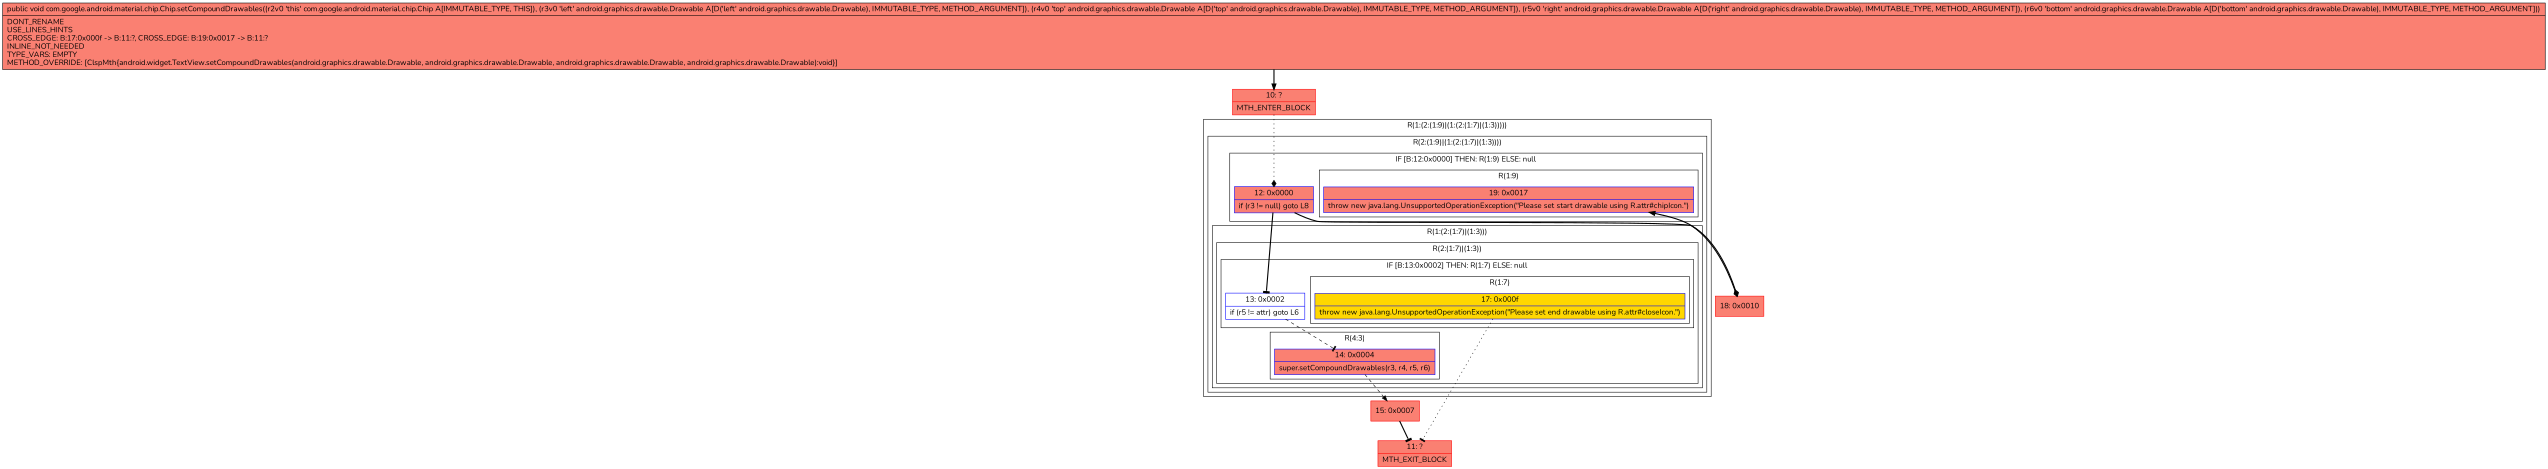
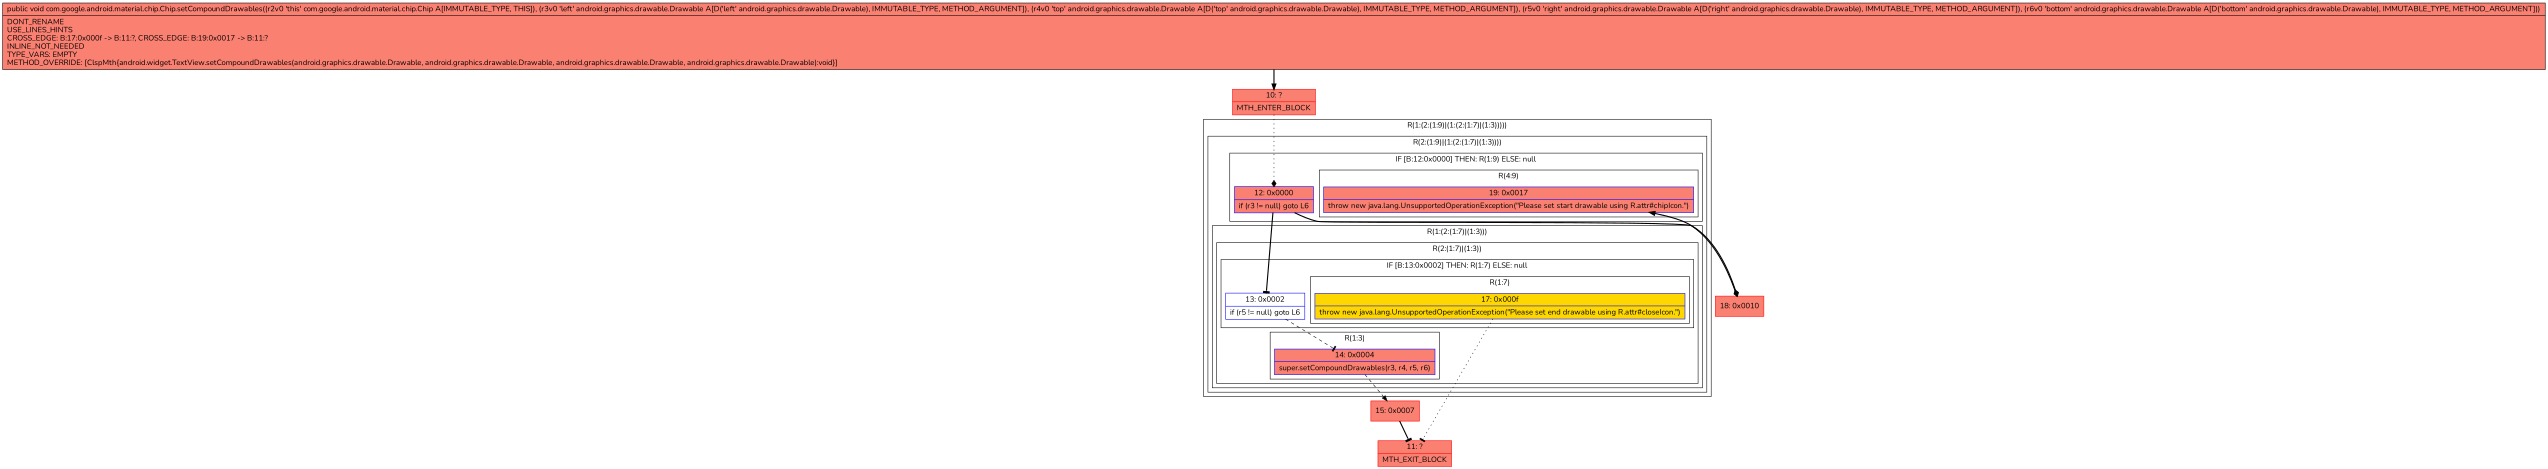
cluster "R(1:9)": label "R(1:9)" -> "R(4:9)"
node "12: 0x0000": text "if (r3 != null) goto L8" -> "if (r3 != null) goto L6"
node "13: 0x0002": text "if (r5 != attr) goto L6" -> "if (r5 != null) goto L6"
cluster "R(4:3)": label "R(4:3)" -> "R(1:3)"
